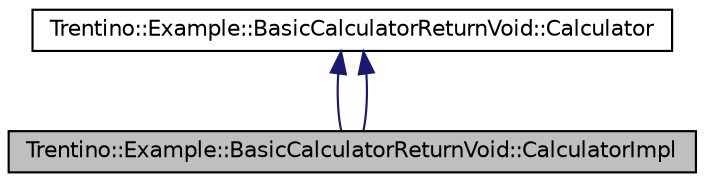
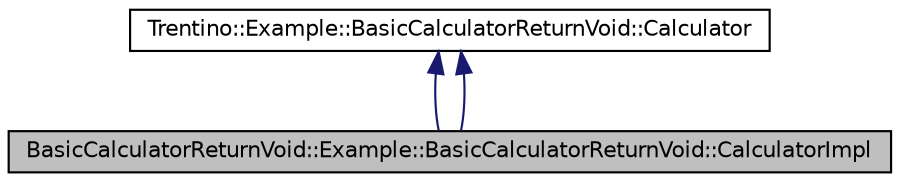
node "Trentino::Example::BasicCalculatorReturnVoid::CalculatorImpl": label "Trentino::Example::BasicCalculatorReturnVoid::CalculatorImpl" -> "BasicCalculatorReturnVoid::Example::BasicCalculatorReturnVoid::CalculatorImpl"
